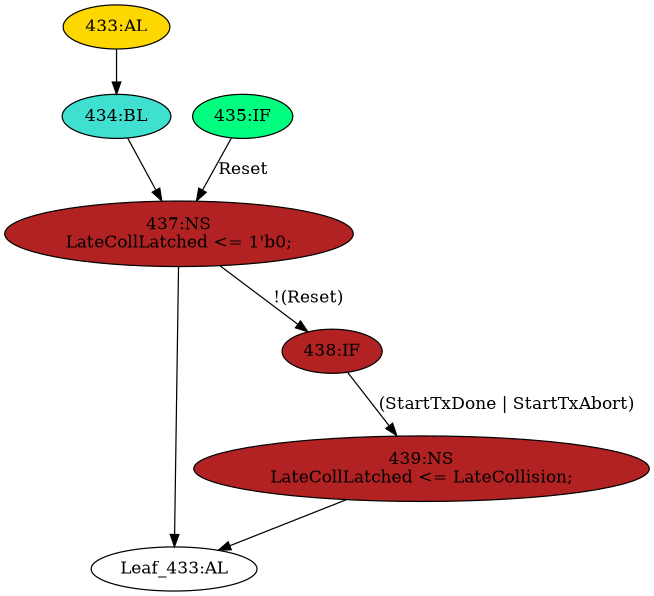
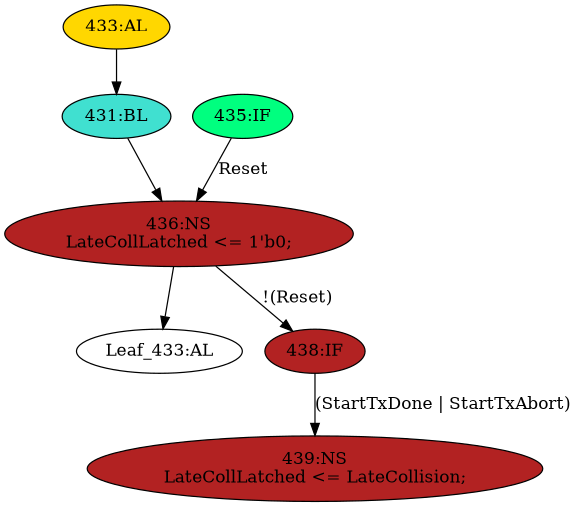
node "434:BL": label "434:BL" -> "431:BL"
node "437:NS LateCollLatched <= 1'b0;": label "437:NS LateCollLatched <= 1'b0;" -> "436:NS LateCollLatched <= 1'b0;"
edge "439:NS LateCollLatched <= LateCollision;" -> "Leaf_433:AL": removed
